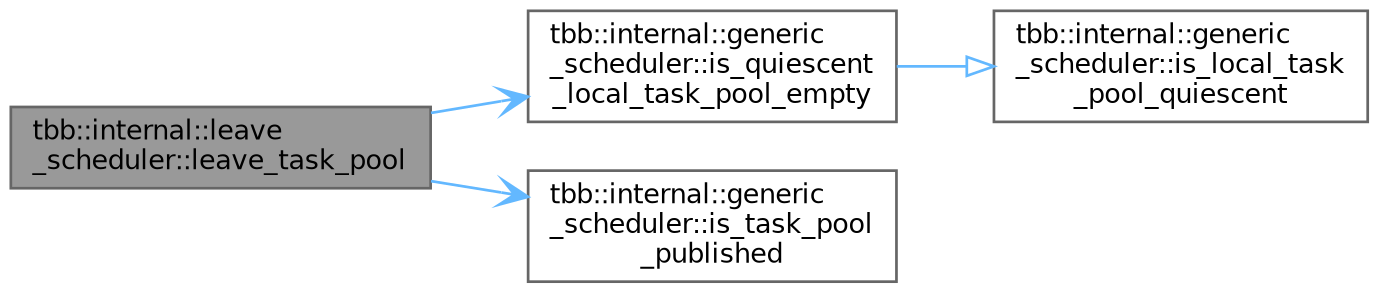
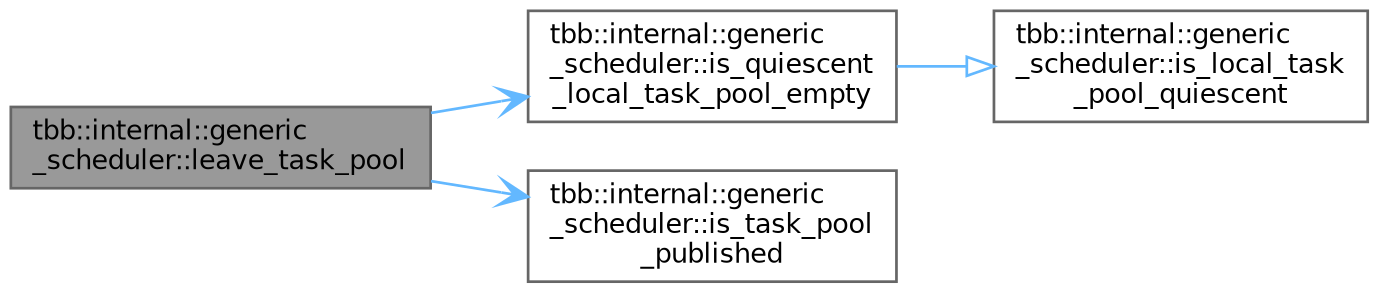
node "tbb::internal::leave _scheduler::leave_task_pool": label "tbb::internal::leave _scheduler::leave_task_pool" -> "tbb::internal::generic _scheduler::leave_task_pool"
